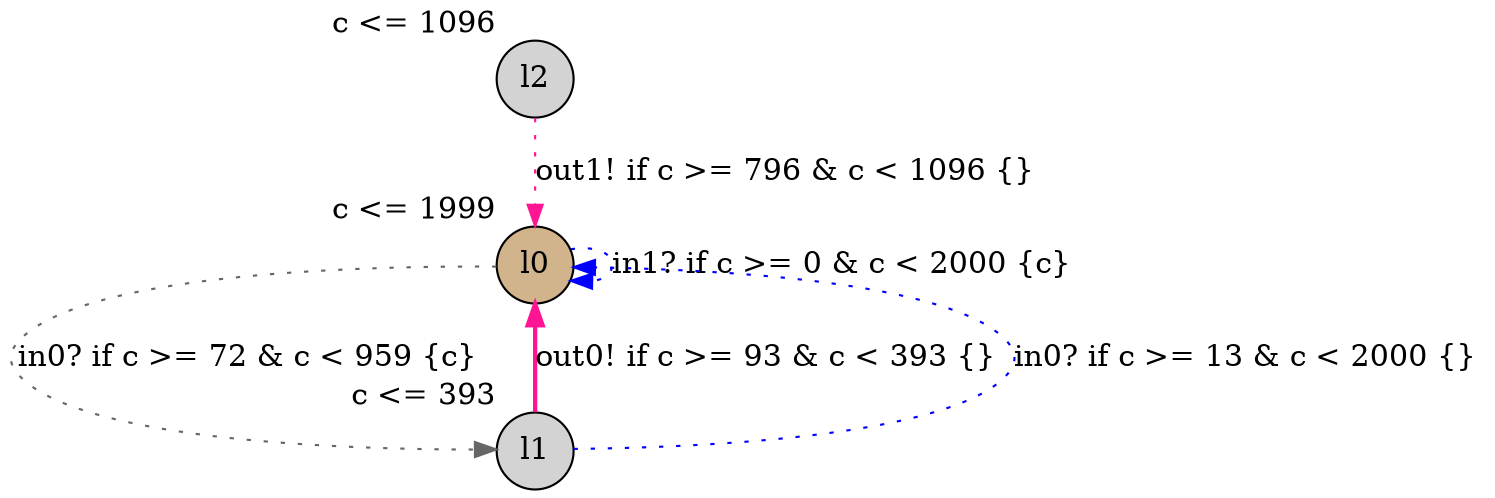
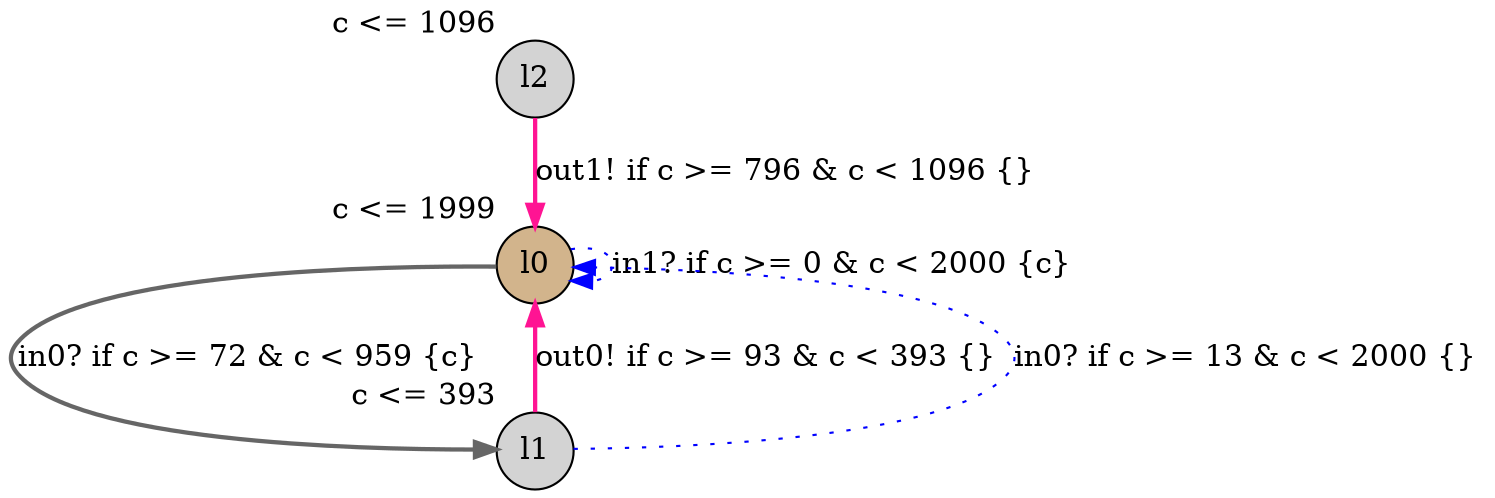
edge "l2 c <= 1096" -> "l0 c <= 1999": style dotted -> bold
edge "l0 c <= 1999" -> "l1 c <= 393": style dotted -> bold
